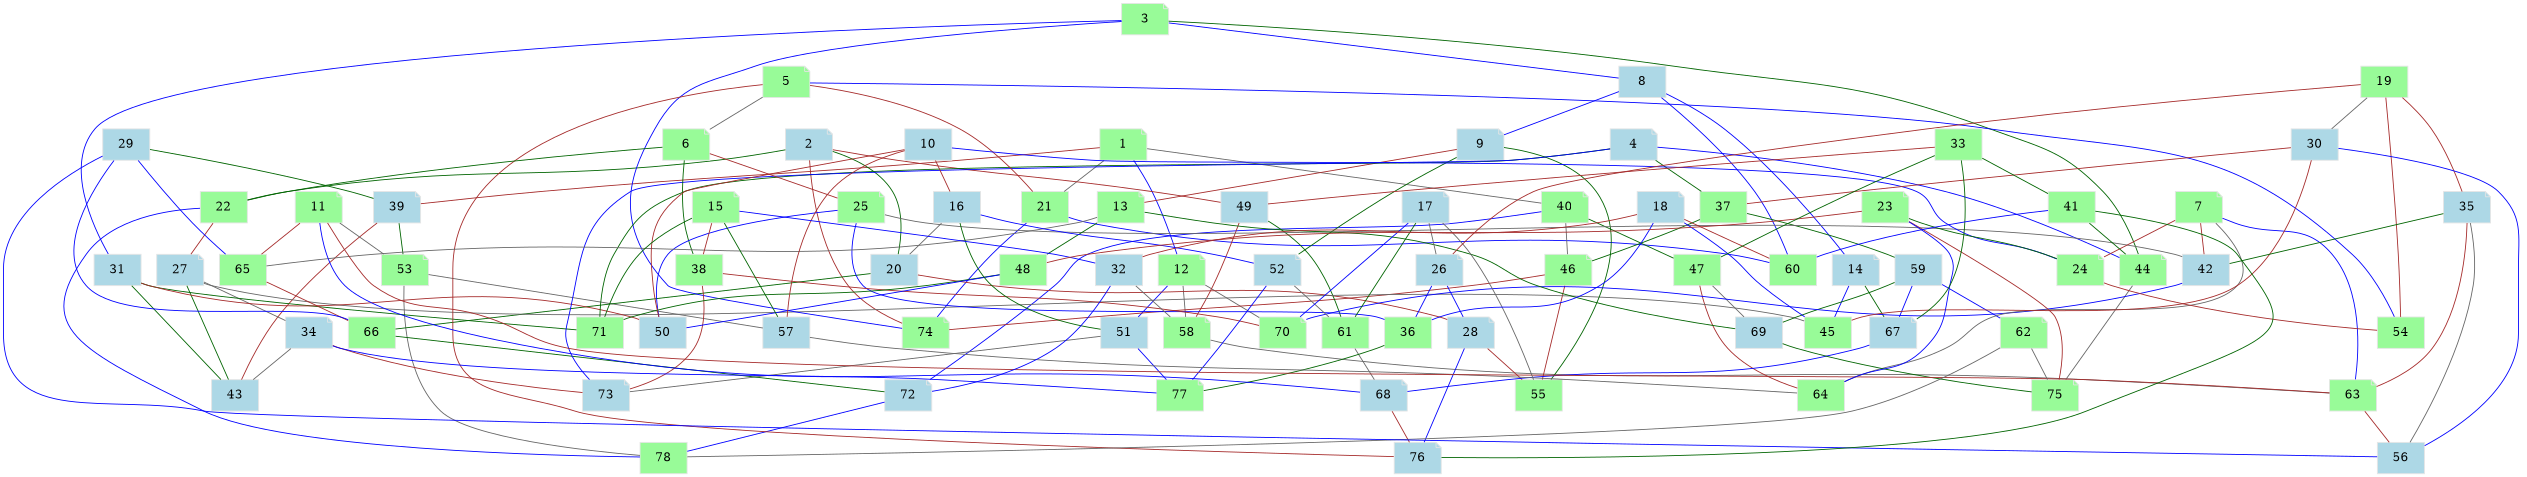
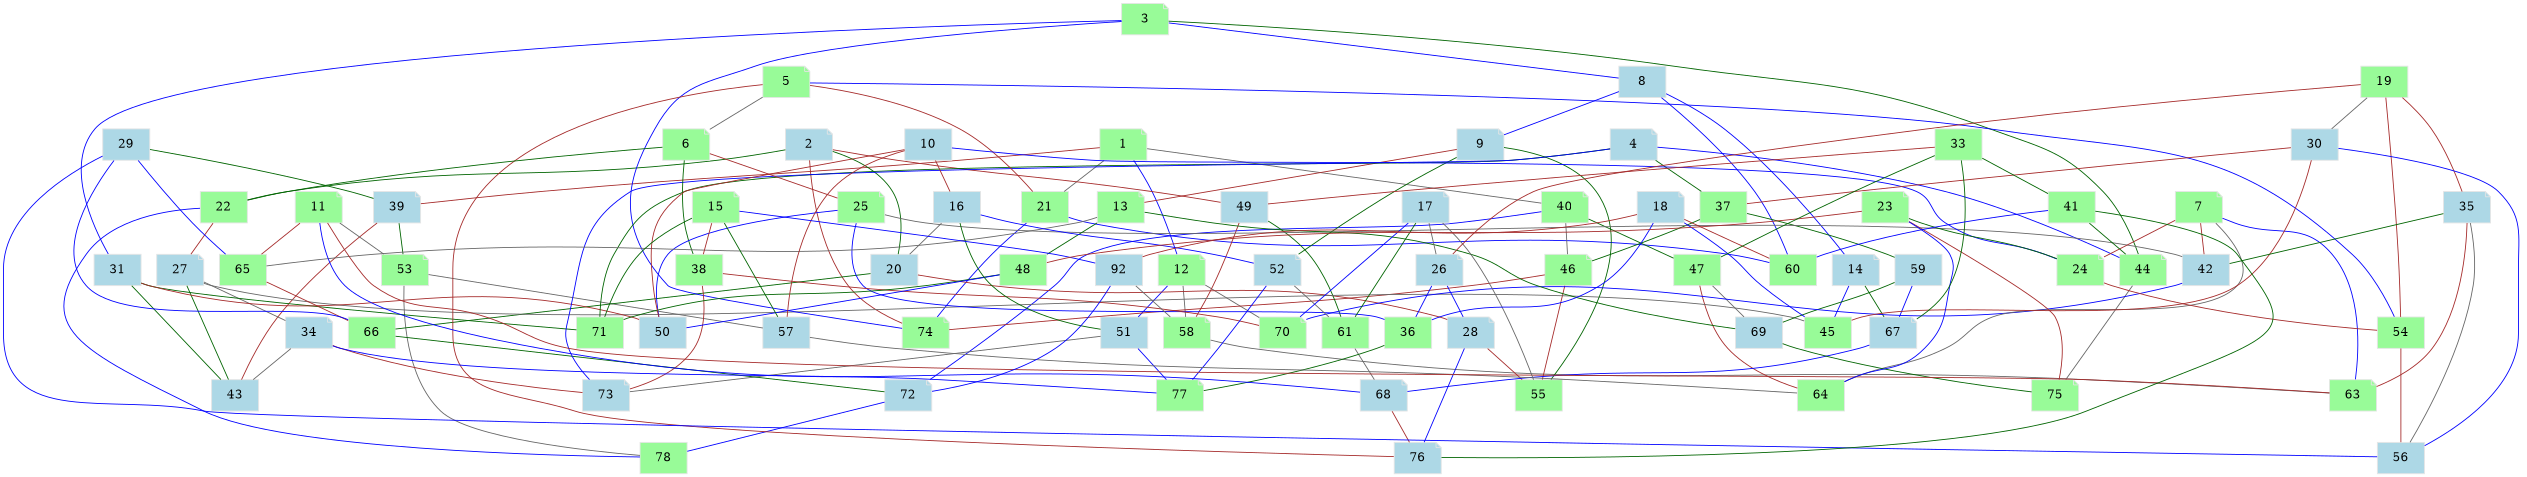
node "32": label "32" -> "92"
node "62": removed
edge "63" -- "56": now "54" -- "56"
